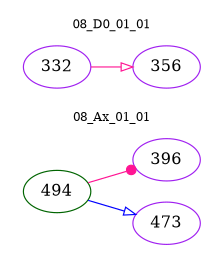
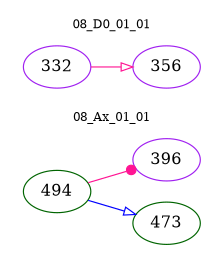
node "473": color purple -> darkgreen
